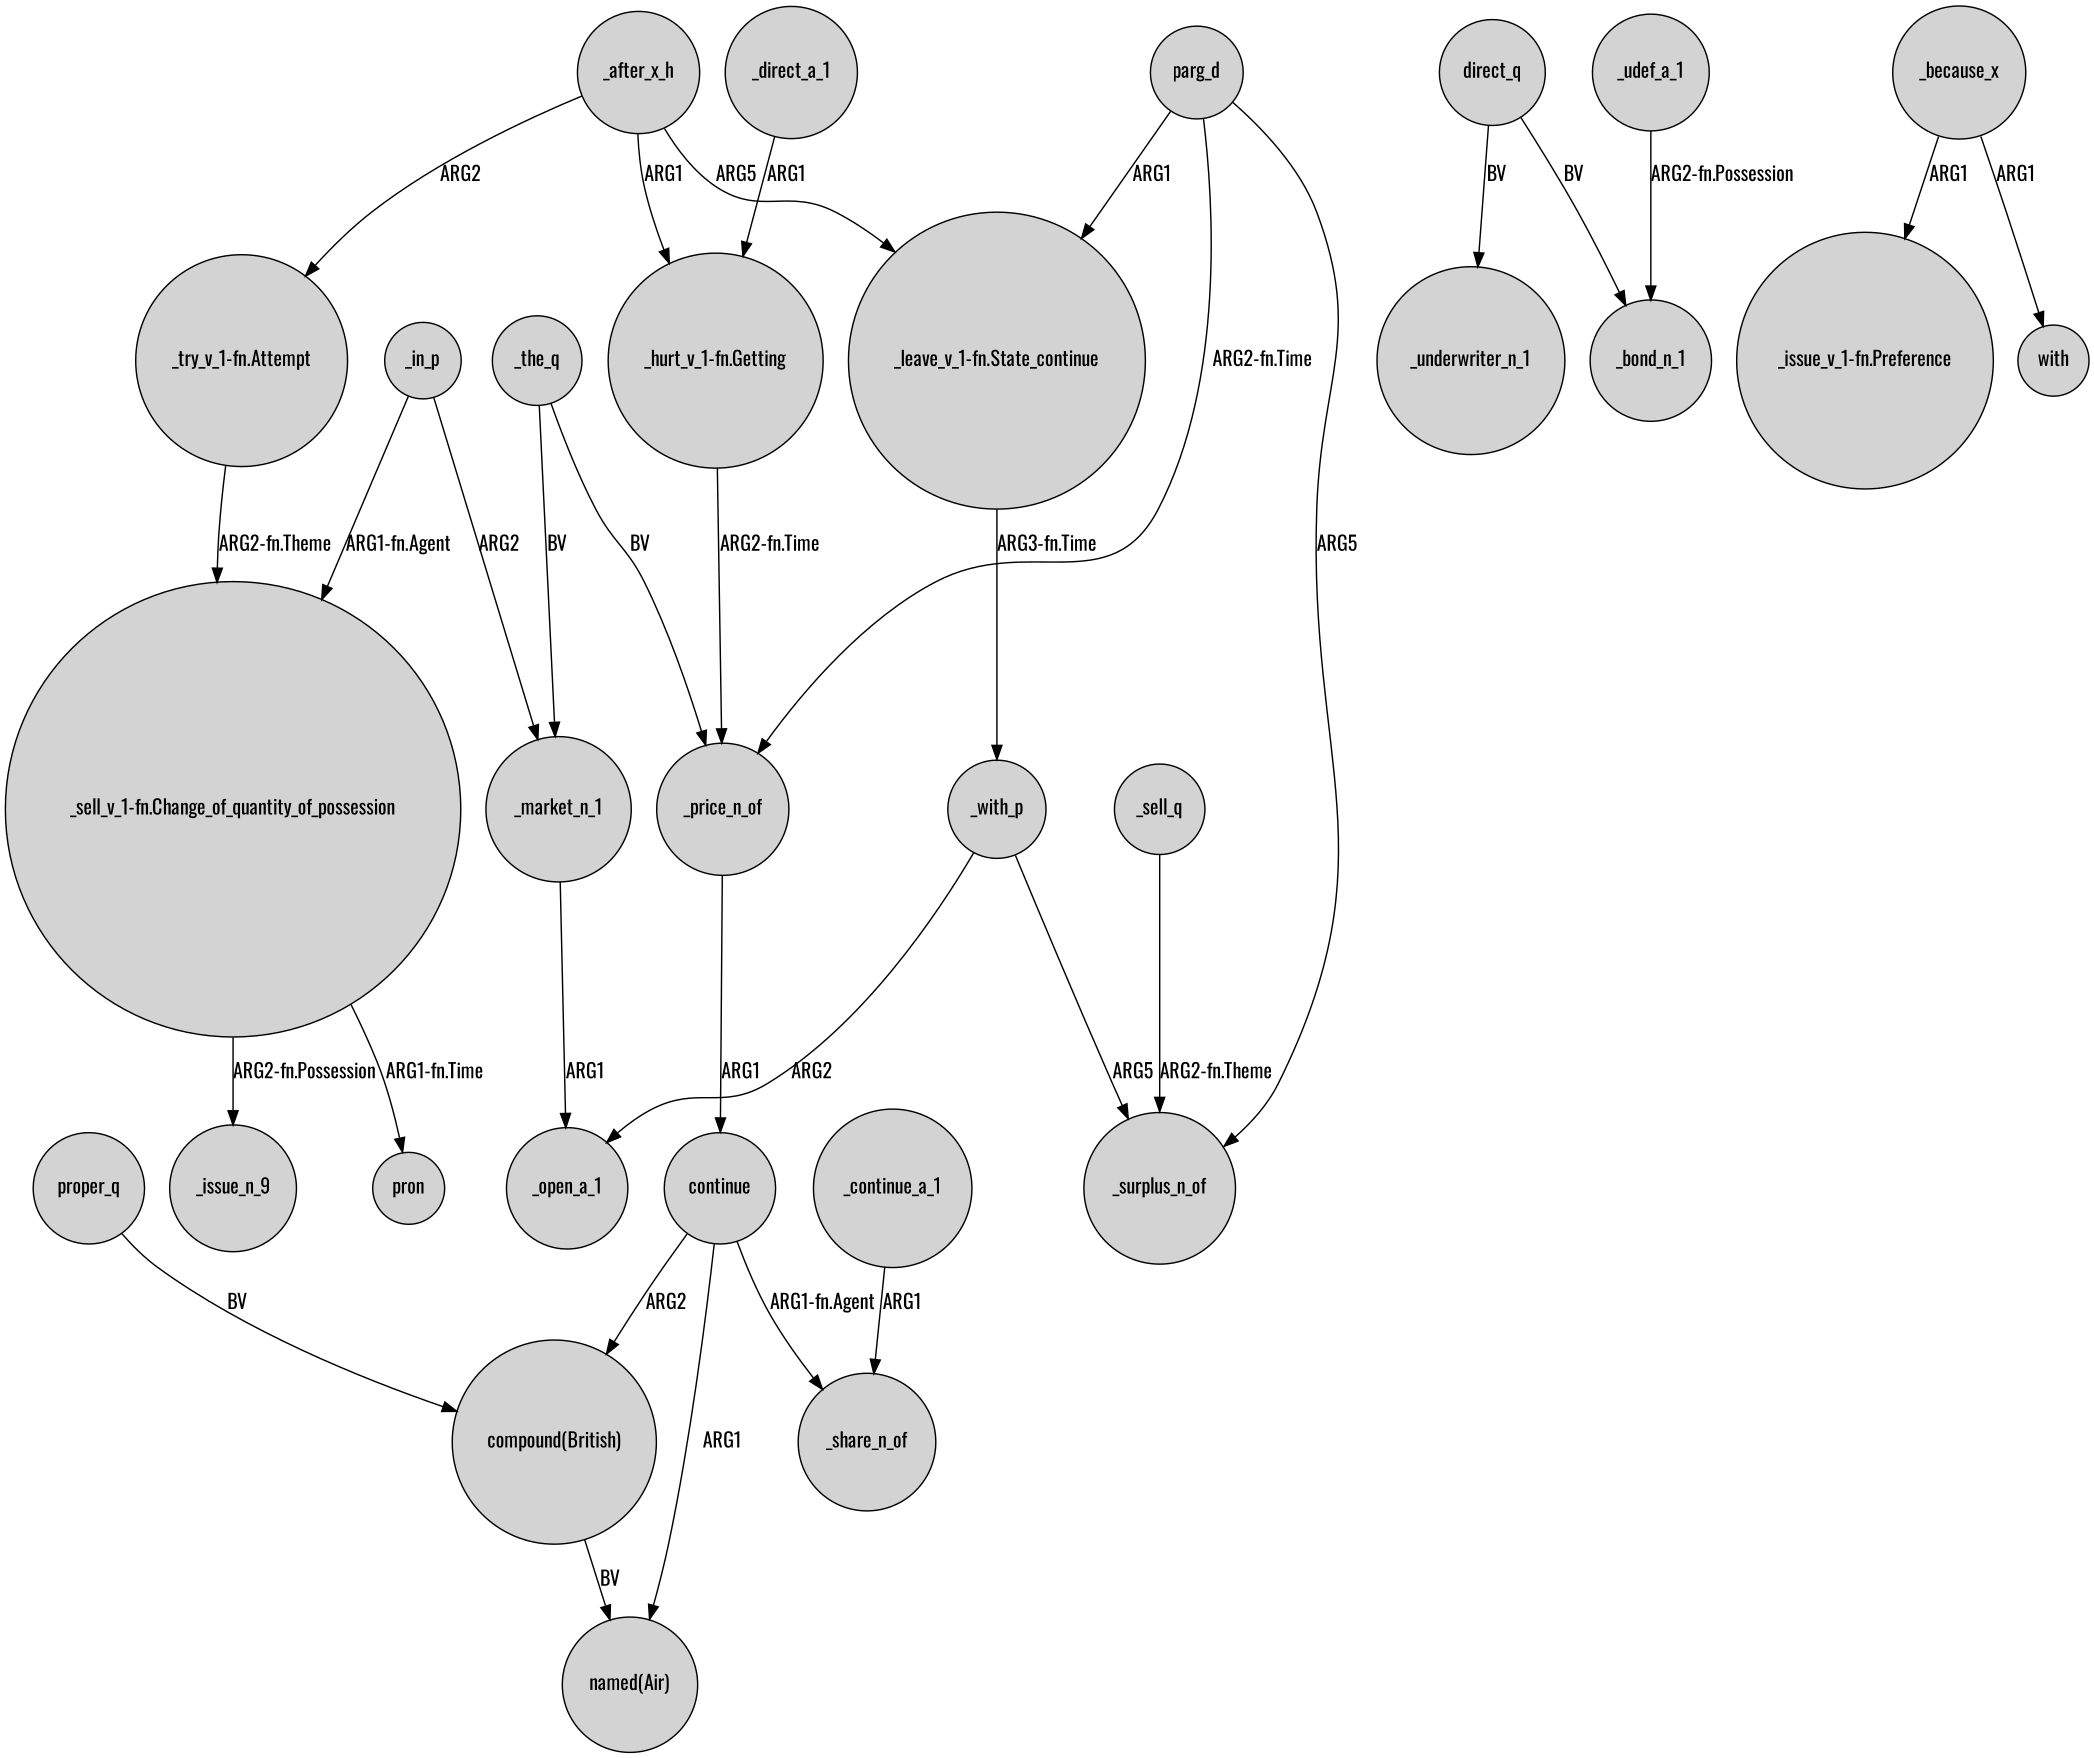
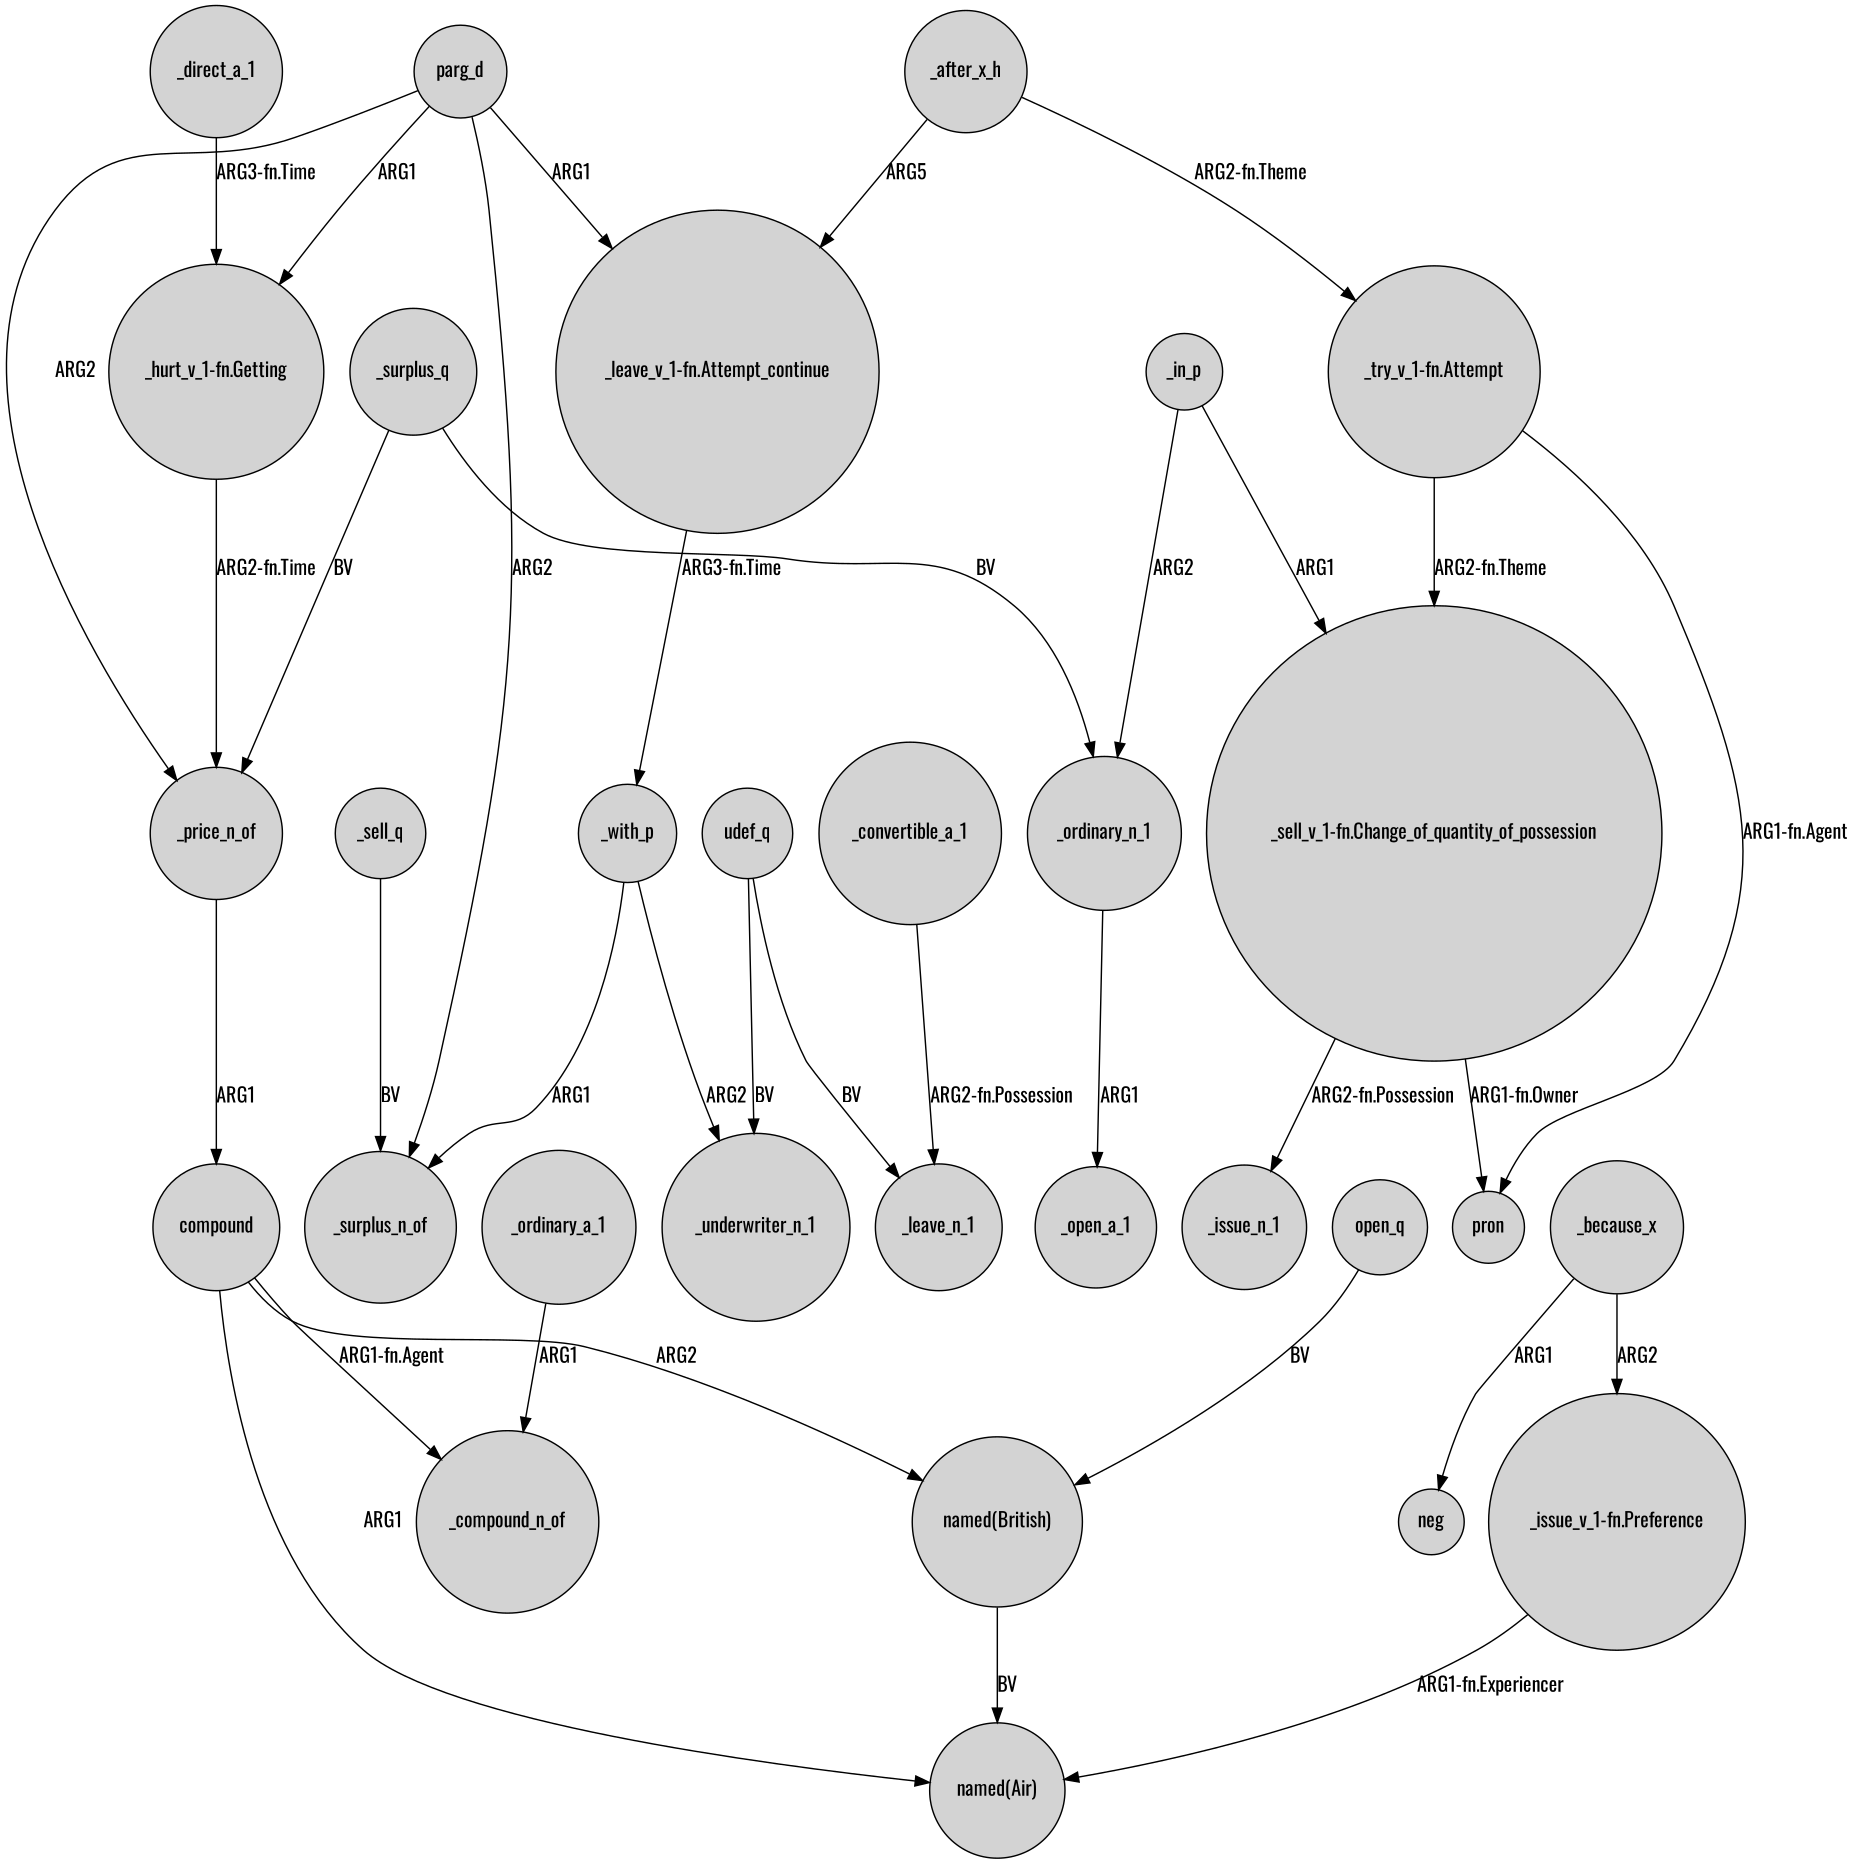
node "direct_q": label "direct_q" -> "udef_q"
node "_udef_a_1": label "_udef_a_1" -> "_convertible_a_1"
edge "_after_x_h" -> "_try_v_1-fn.Attempt": label "ARG2" -> "ARG2-fn.Theme"
edge "_direct_a_1" -> "_hurt_v_1-fn.Getting": label "ARG1" -> "ARG3-fn.Time"
edge "_because_x" -> "_issue_v_1-fn.Preference": label "ARG1" -> "ARG2"
edge "_after_x_h" -> "_hurt_v_1-fn.Getting": now "parg_d" -> "_hurt_v_1-fn.Getting"
node "_the_q": label "_the_q" -> "_surplus_q"
node "_leave_v_1-fn.State_continue": label "_leave_v_1-fn.State_continue" -> "_leave_v_1-fn.Attempt_continue"
edge "parg_d" -> "_price_n_of": label "ARG2-fn.Time" -> "ARG2"
node "_bond_n_1": label "_bond_n_1" -> "_leave_n_1"
node "with": label "with" -> "neg"
edge "_in_p" -> "_sell_v_1-fn.Change_of_quantity_of_possession": label "ARG1-fn.Agent" -> "ARG1"
edge "parg_d" -> "_surplus_n_of": label "ARG5" -> "ARG2"
node "_market_n_1": label "_market_n_1" -> "_ordinary_n_1"
edge "_try_v_1-fn.Attempt" -> "pron": added, label "ARG1-fn.Agent"
edge "_with_p" -> "_open_a_1": now "_with_p" -> "_underwriter_n_1"
edge "_sell_v_1-fn.Change_of_quantity_of_possession" -> "pron": label "ARG1-fn.Time" -> "ARG1-fn.Owner"
edge "_with_p" -> "_surplus_n_of": label "ARG5" -> "ARG1"
edge "_sell_q" -> "_surplus_n_of": label "ARG2-fn.Theme" -> "BV"
node "proper_q": label "proper_q" -> "open_q"
node "_issue_n_9": label "_issue_n_9" -> "_issue_n_1"
node "continue": label "continue" -> "compound"
node "_continue_a_1": label "_continue_a_1" -> "_ordinary_a_1"
node "compound(British)": label "compound(British)" -> "named(British)"
node "_share_n_of": label "_share_n_of" -> "_compound_n_of"
edge "_issue_v_1-fn.Preference" -> "named(Air)": added, label "ARG1-fn.Experiencer"
